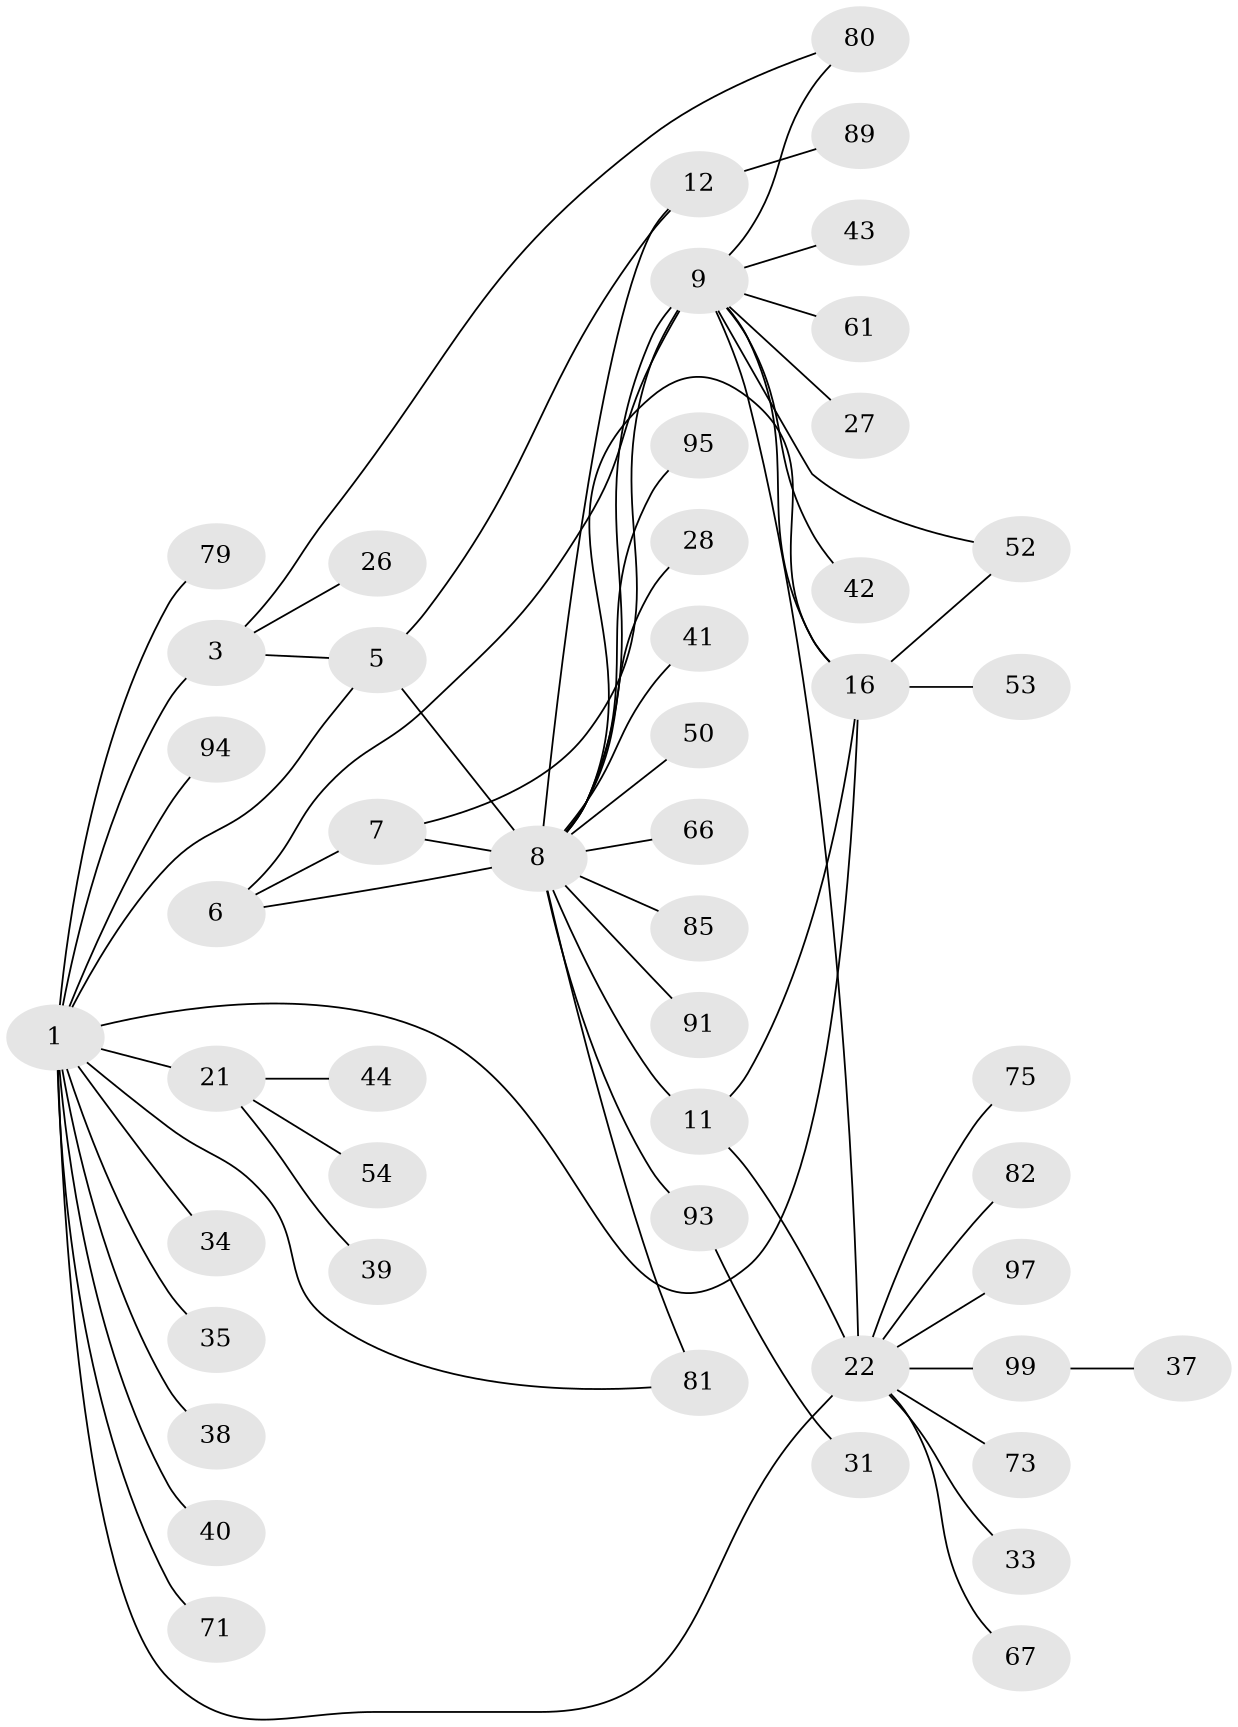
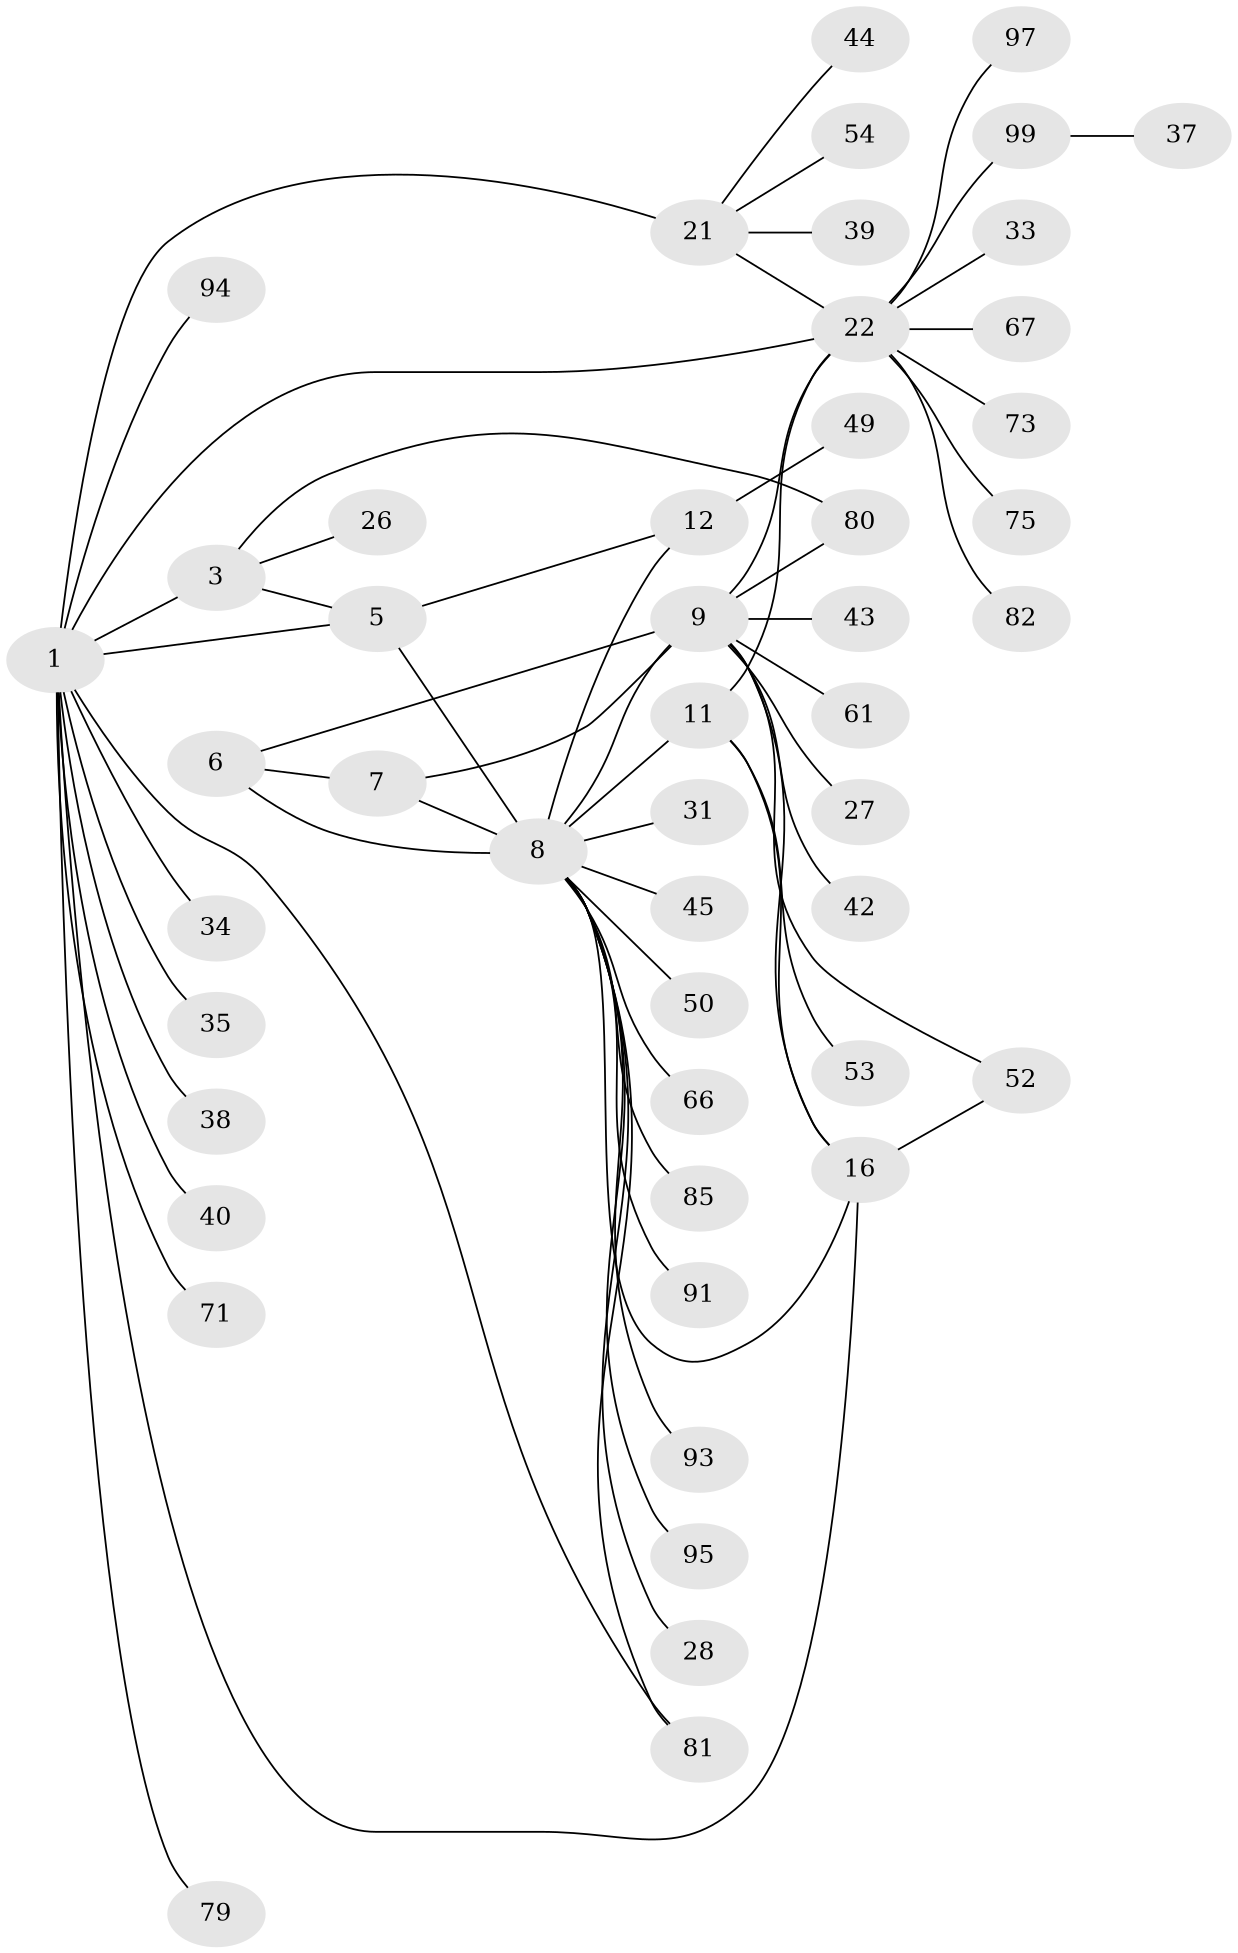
node "89": label "89" -> "49"
edge "21" -- "22": added
node "41": label "41" -> "45"
edge "16" -- "53": now "11" -- "53"
edge "93" -- "31": now "8" -- "31"
